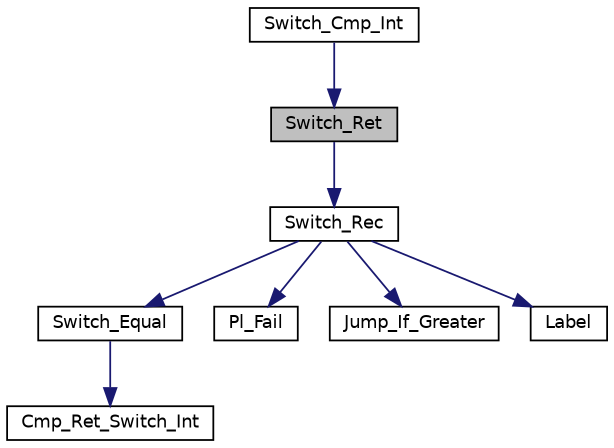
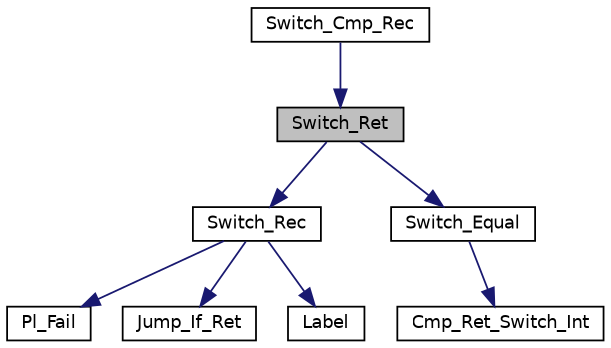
node "Switch_Cmp_Int": label "Switch_Cmp_Int" -> "Switch_Cmp_Rec"
edge "Switch_Rec" -> "Switch_Equal": now "Switch_Ret" -> "Switch_Equal"
node "Jump_If_Greater": label "Jump_If_Greater" -> "Jump_If_Ret"
